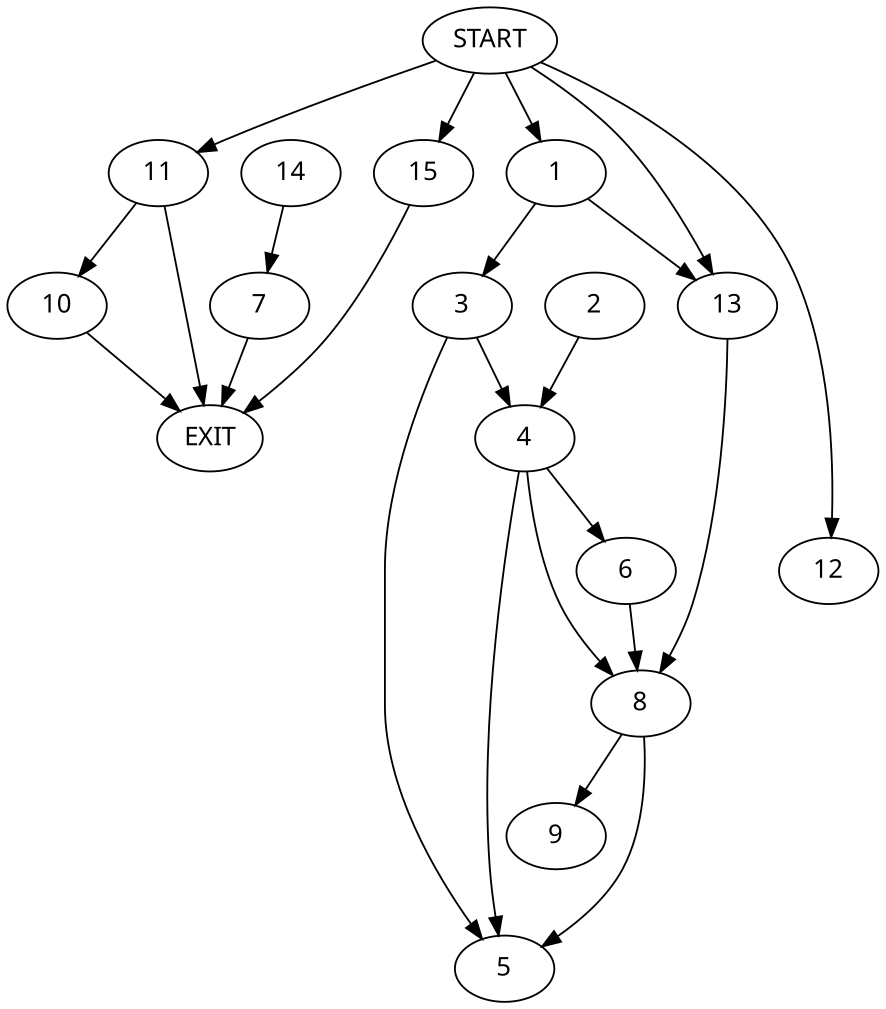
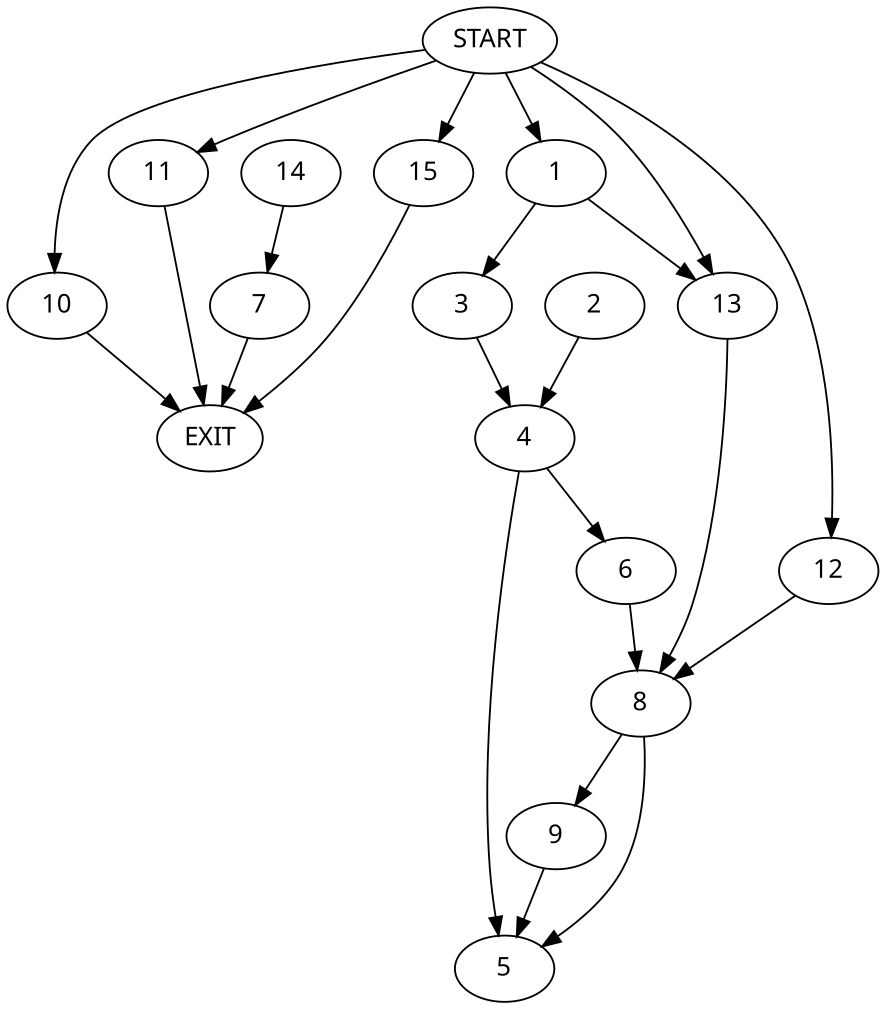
edge "11" -> "10": now "START" -> "10"
edge "4" -> "8": now "12" -> "8"
edge "3" -> "5": now "9" -> "5"
